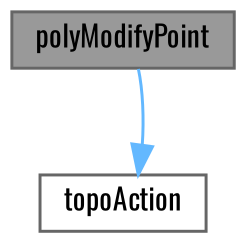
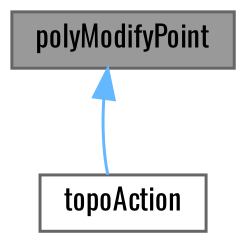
edge "polyModifyPoint" -> "topoAction": reversed
